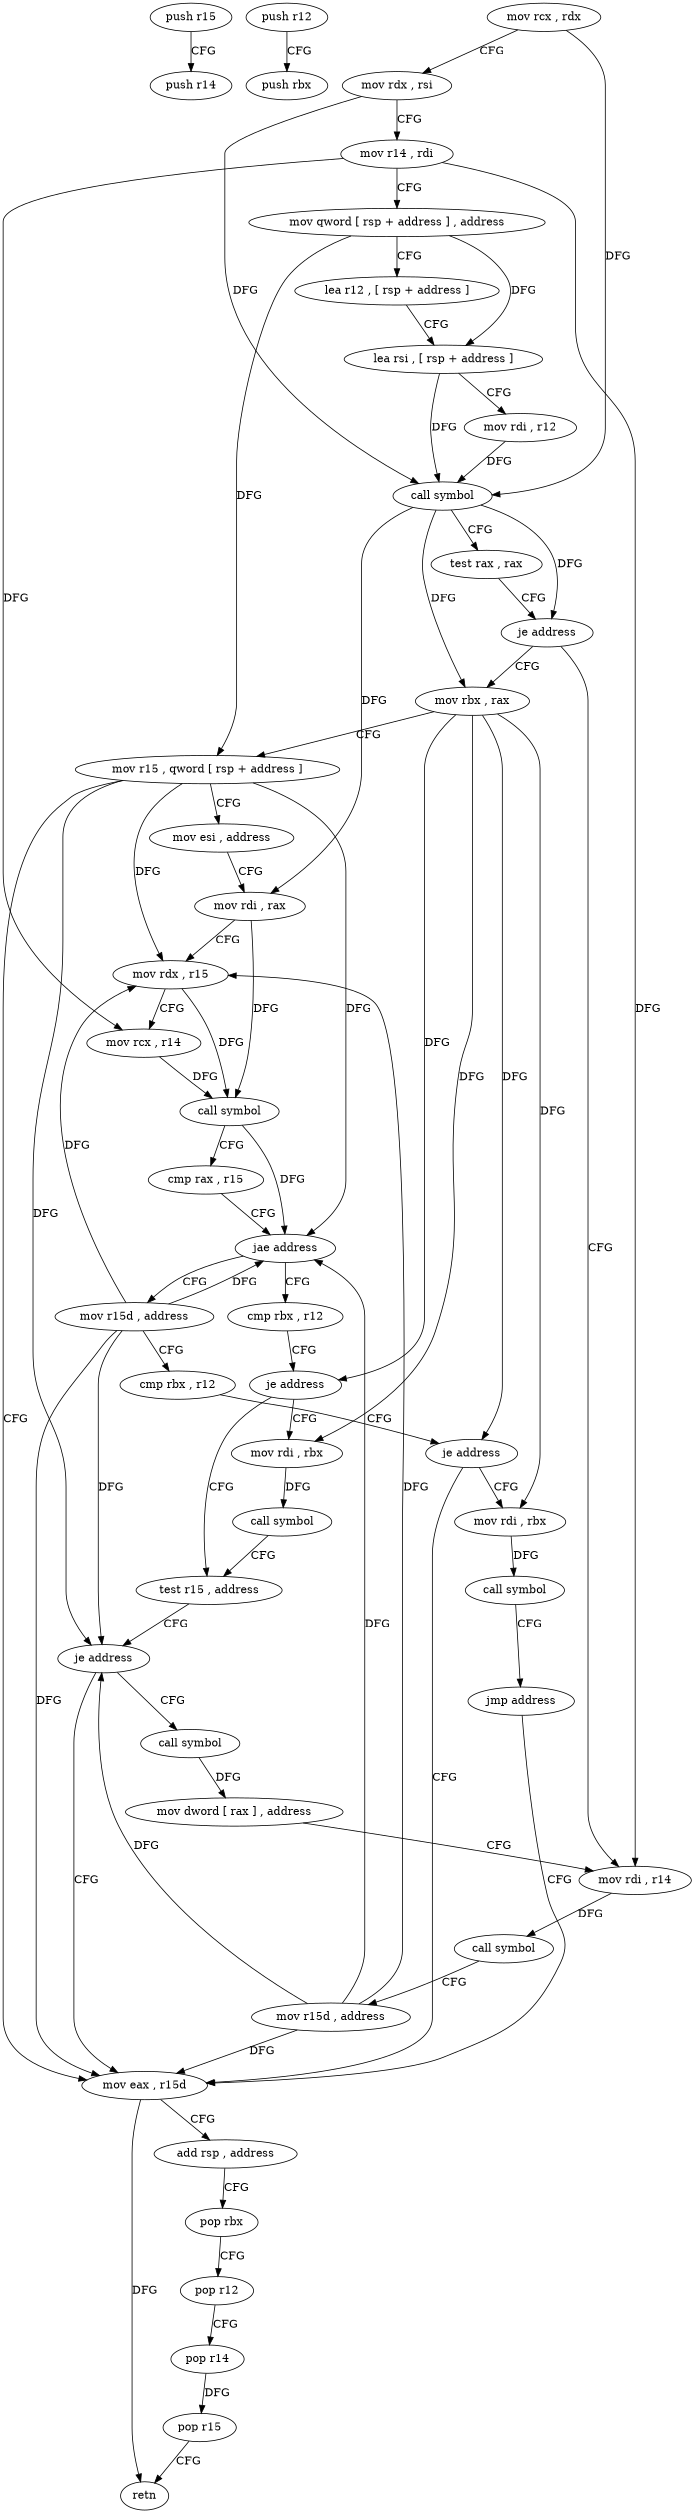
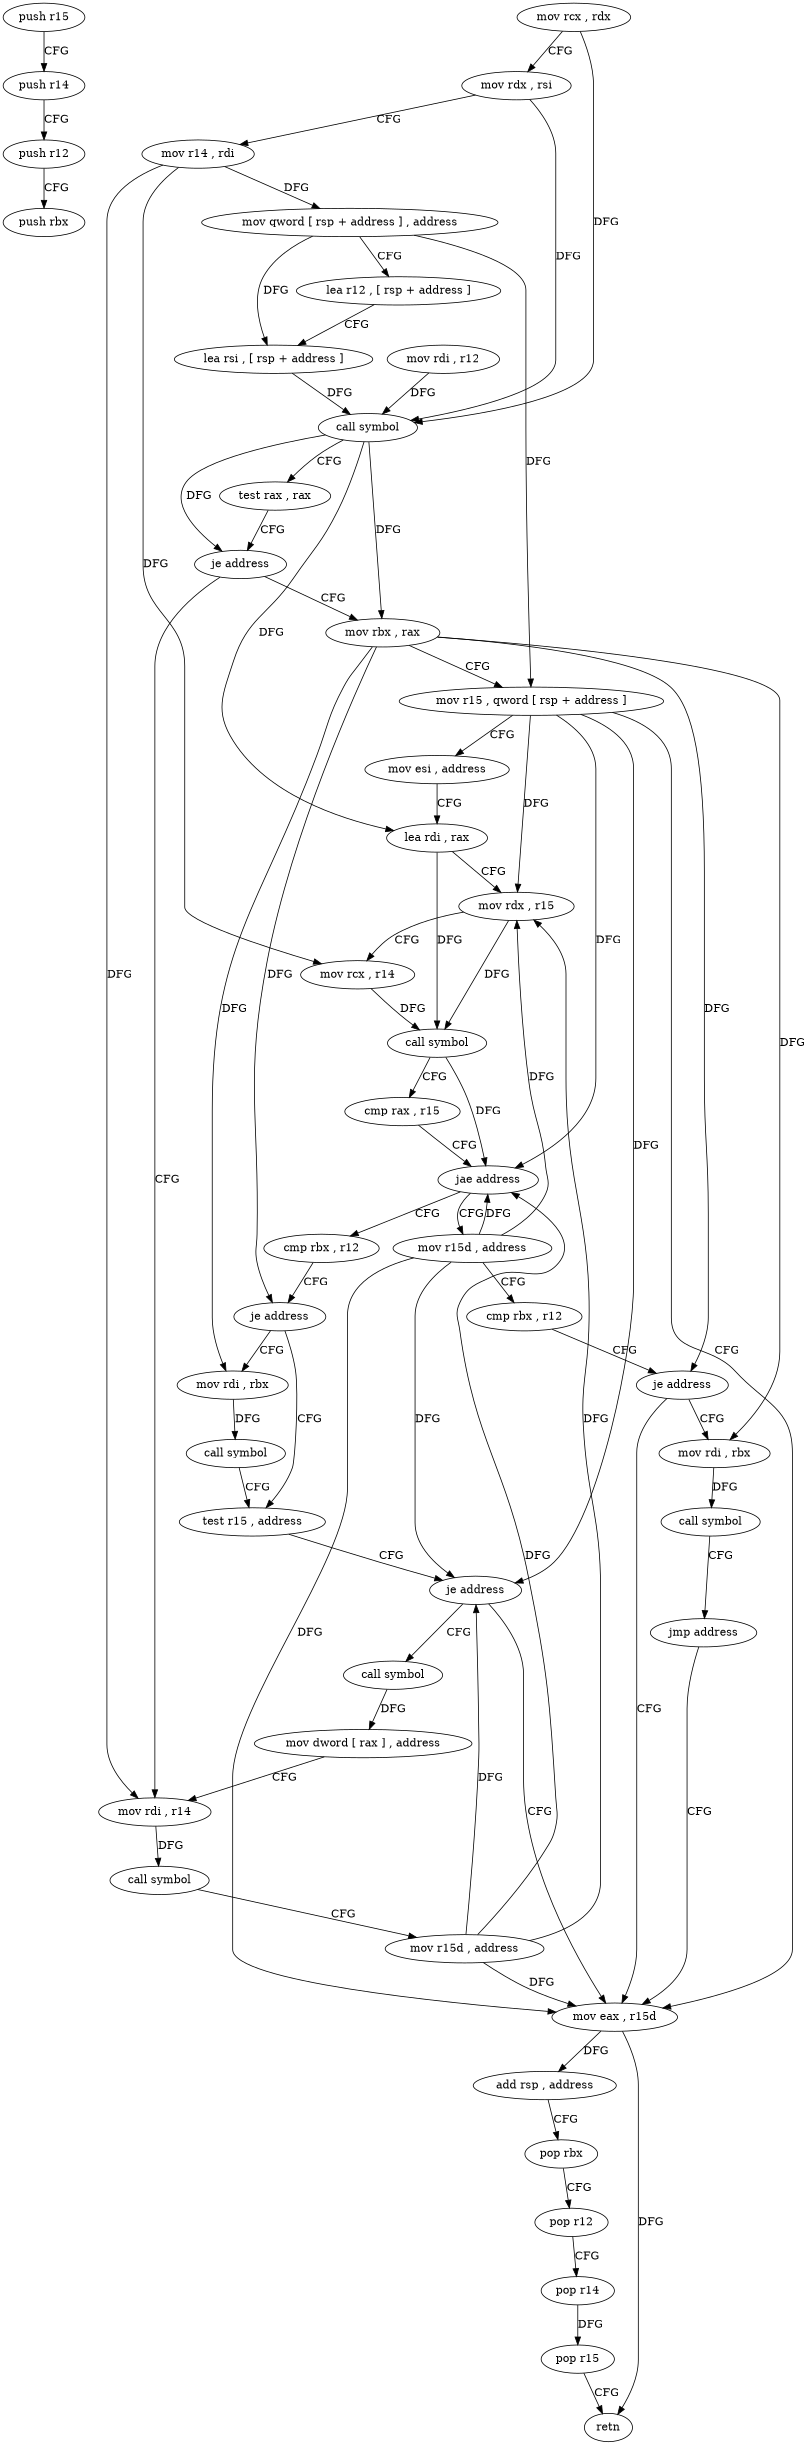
edge "push r14" -> "push r12": added, label "CFG"
edge "mov r14 , rdi" -> "mov qword [ rsp + address ] , address": label "CFG" -> "DFG"
edge "lea rsi , [ rsp + address ]" -> "mov rdi , r12": removed, label "CFG"
node "mov rdi , rax": label "mov rdi , rax" -> "lea rdi , rax"
edge "mov eax , r15d" -> "add rsp , address": label "CFG" -> "DFG"
